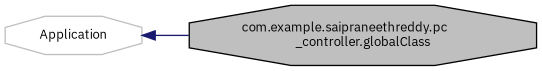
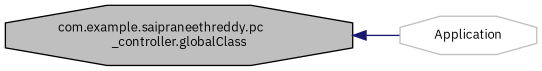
edge "com.example.saipraneethreddy.pc _controller.globalClass" -> "Application": reversed
